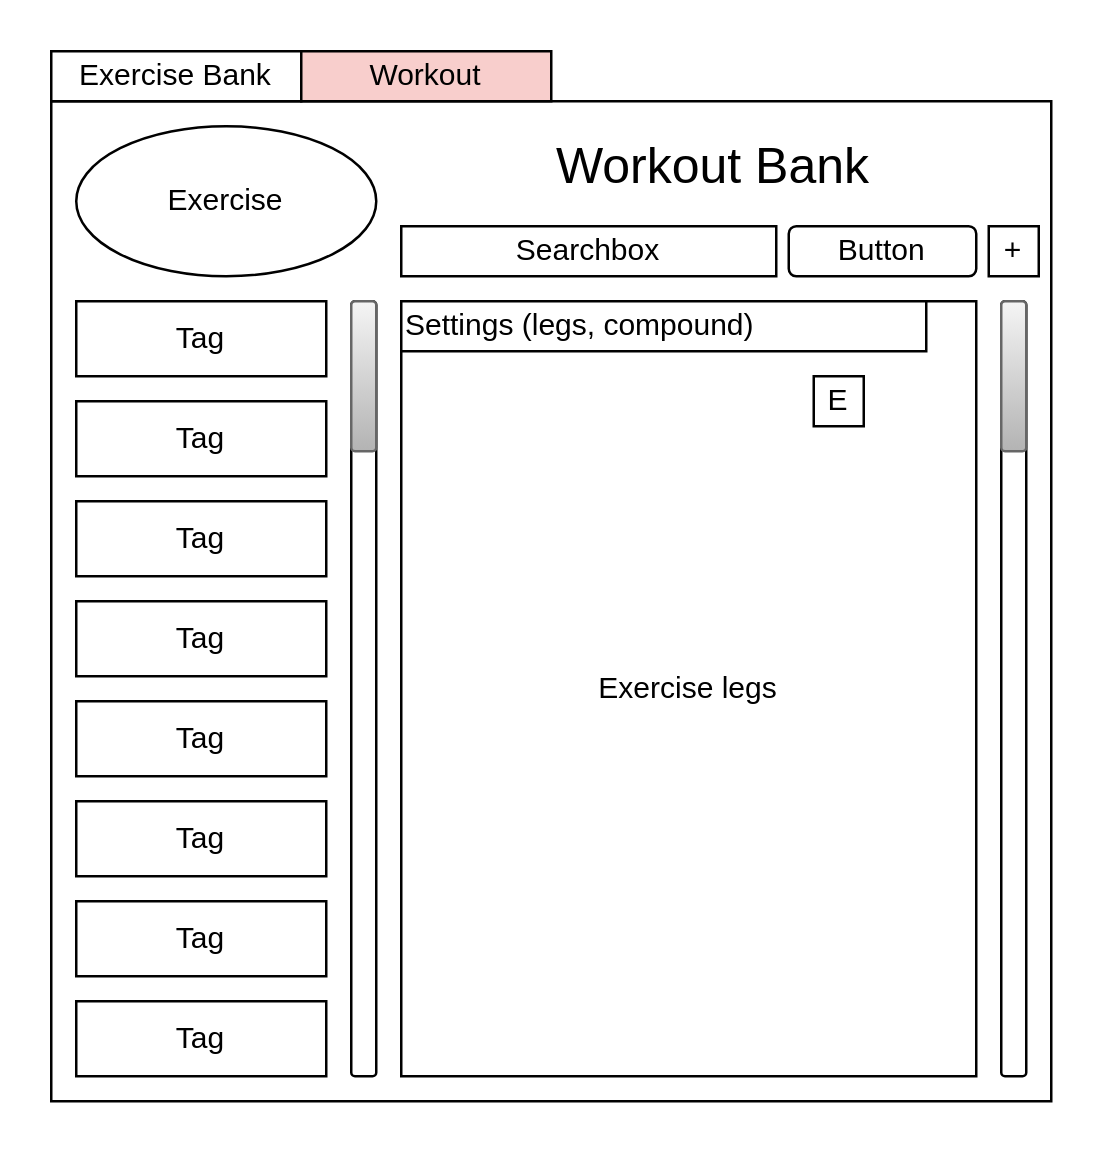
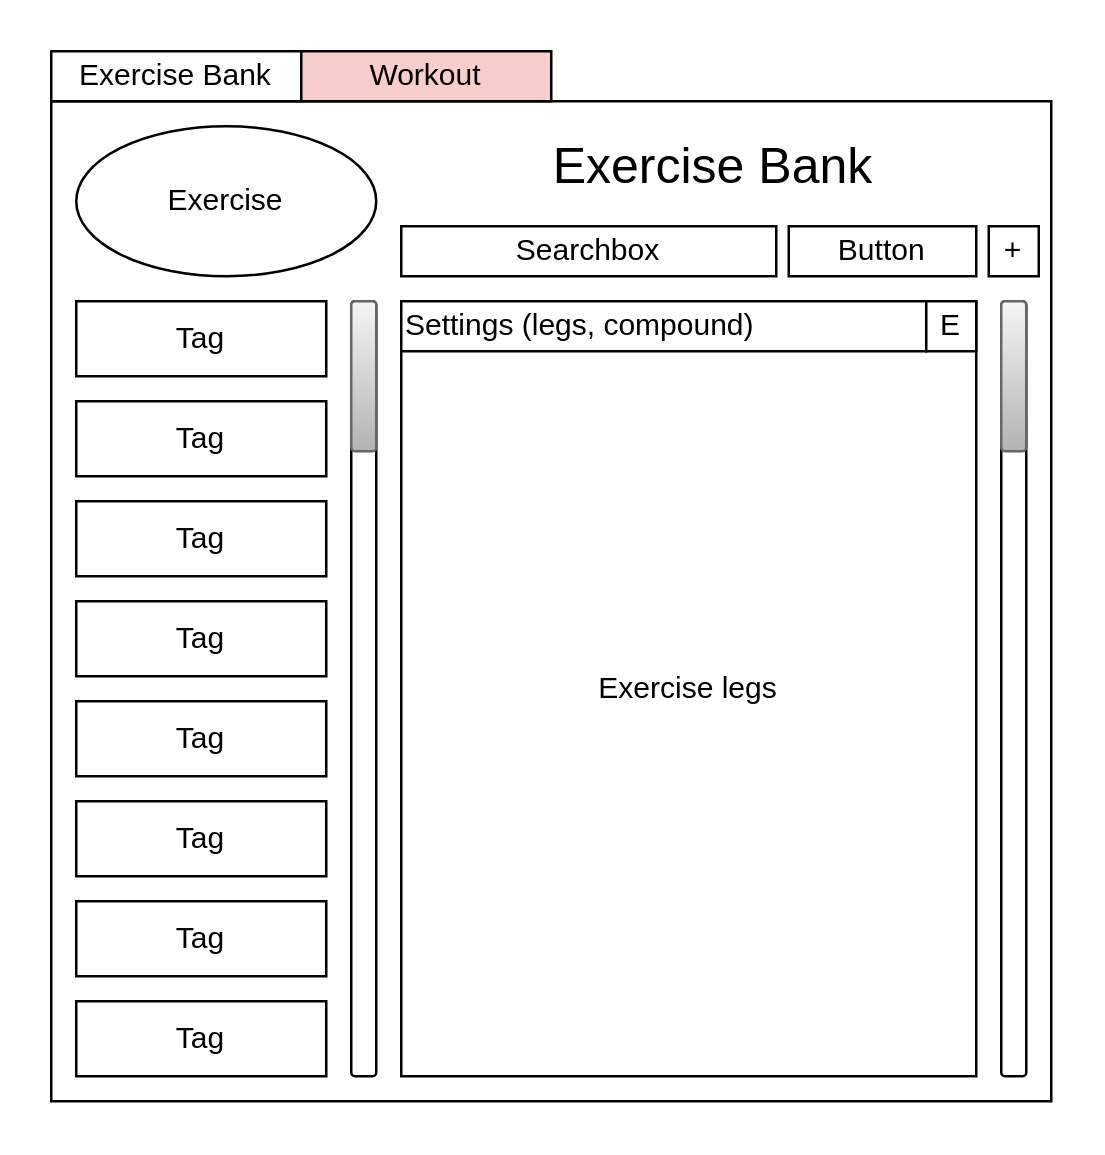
node "Workout Bank": label "Workout Bank" -> "Exercise Bank"
node "Button": shape rounded rectangle -> rectangle
node "E": moved (839, 401) -> (951, 326)
